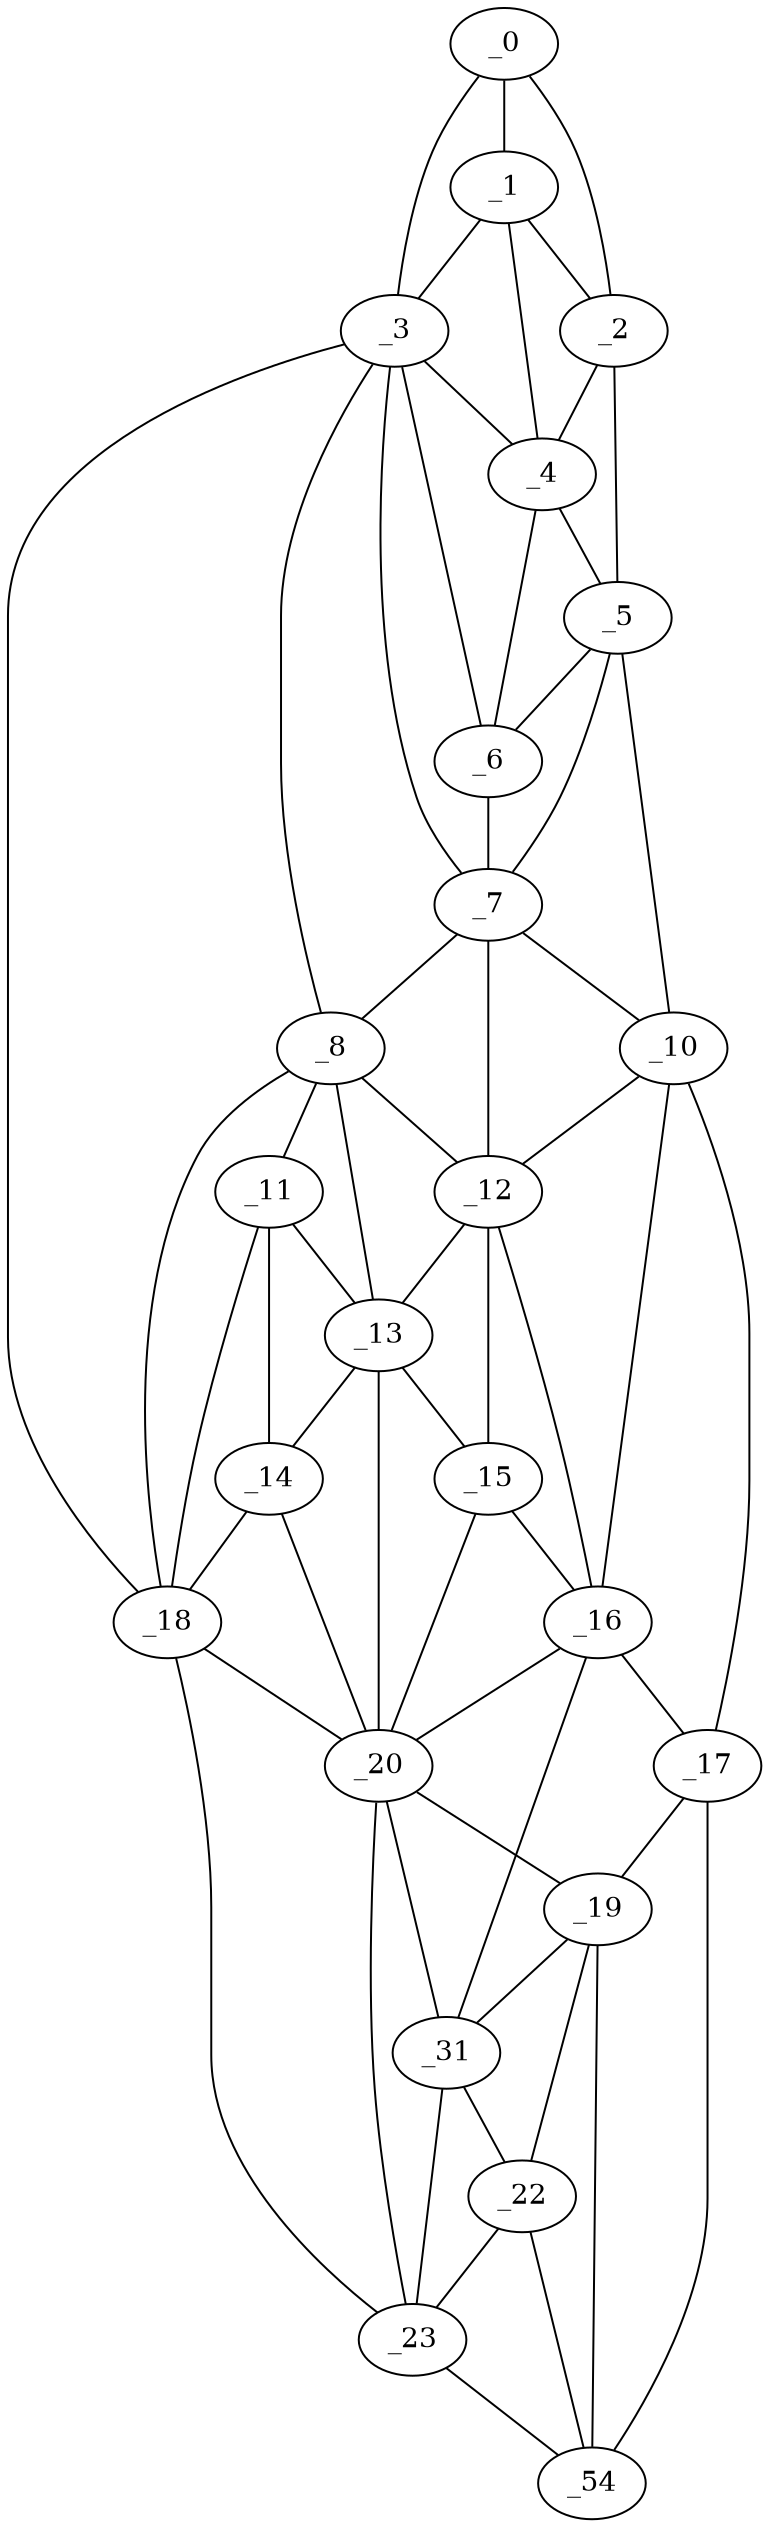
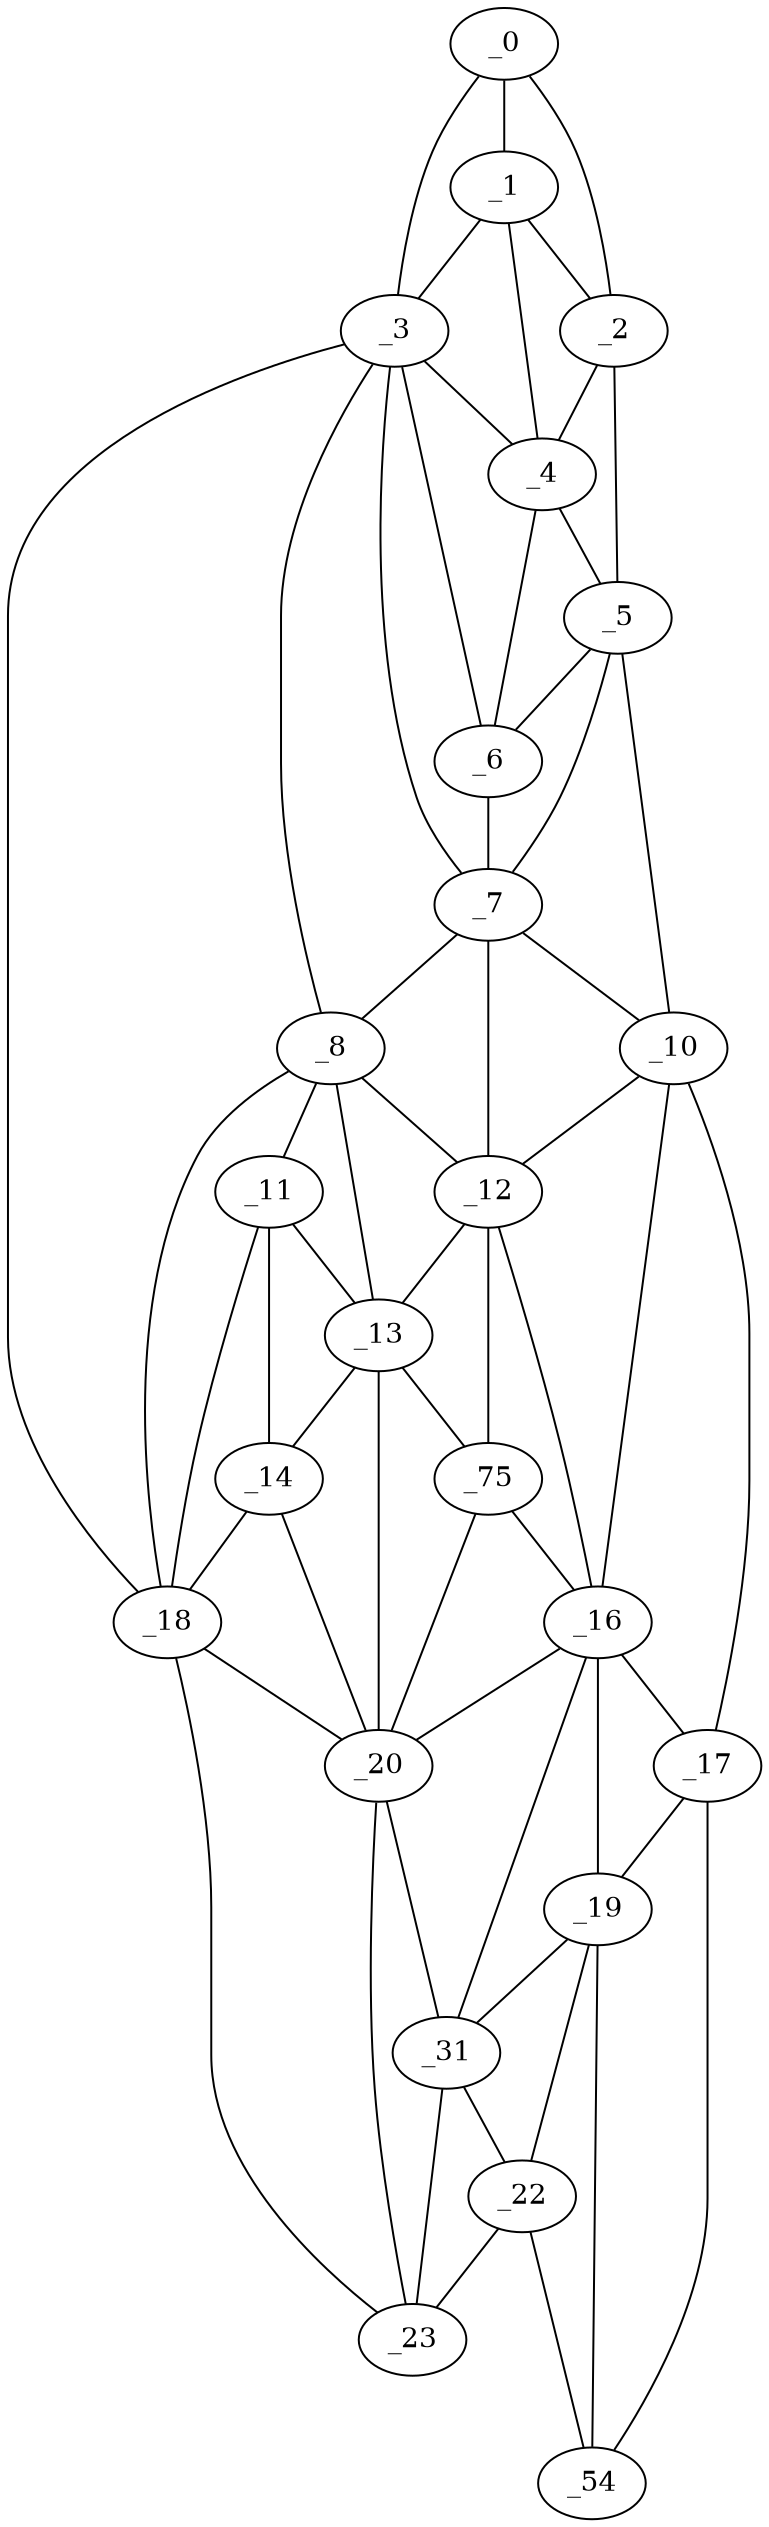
node "_15": label "_15" -> "_75"
edge "_20" -- "_19": now "_16" -- "_19"
edge "_23" -- "_54": removed
